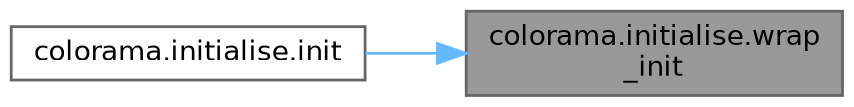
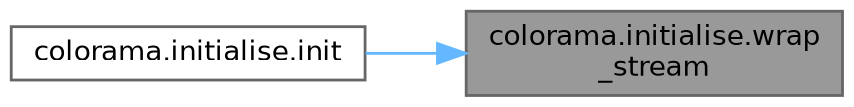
node "colorama.initialise.wrap _init": label "colorama.initialise.wrap _init" -> "colorama.initialise.wrap _stream"
